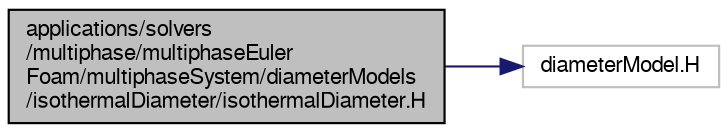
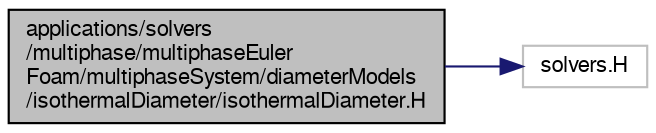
node "diameterModel.H": label "diameterModel.H" -> "solvers.H"
